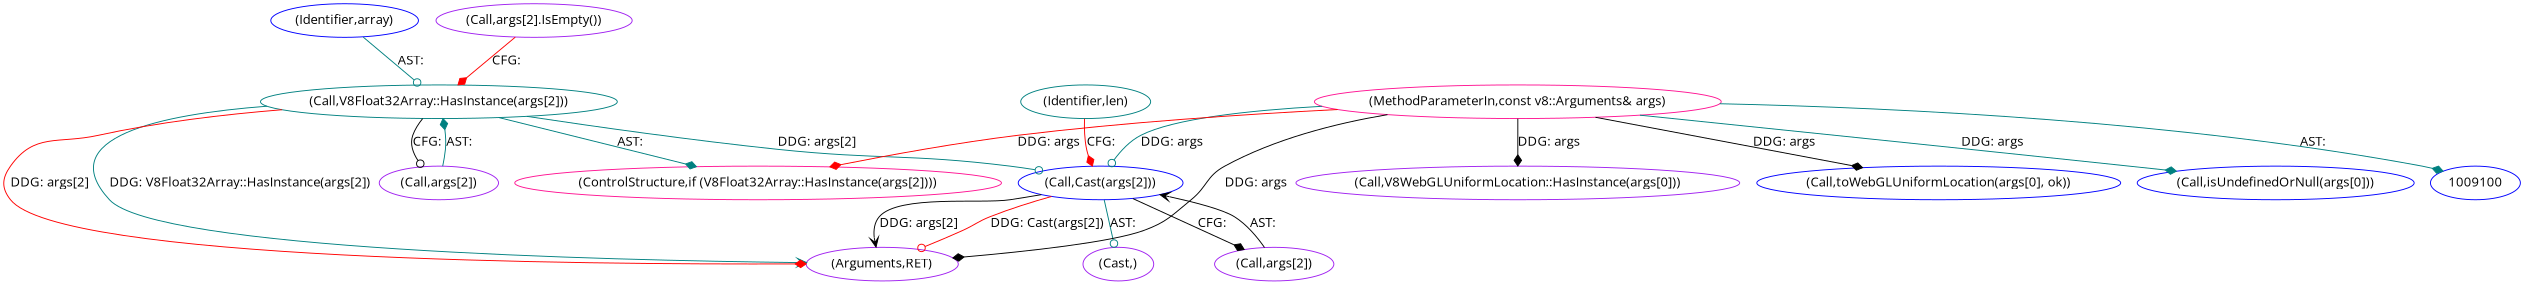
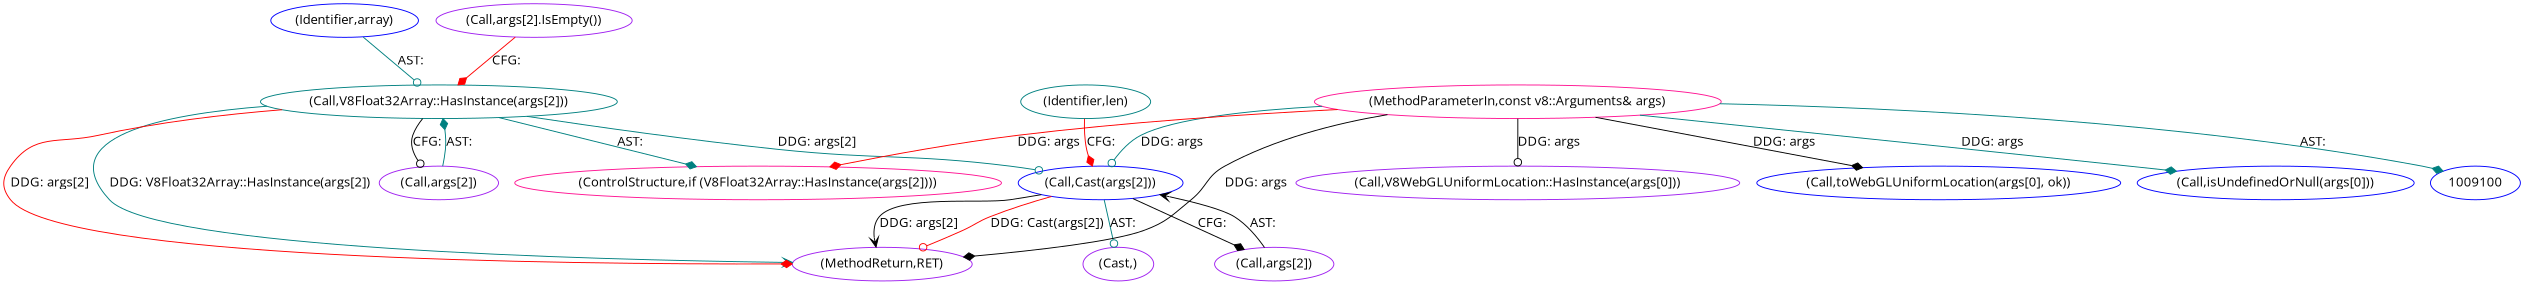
edge "(MethodParameterIn,const v8::Arguments& args)" -> "(Call,V8WebGLUniformLocation::HasInstance(args[0]))": arrowhead diamond -> odot
node "(Arguments,RET)": label "(Arguments,RET)" -> "(MethodReturn,RET)"
